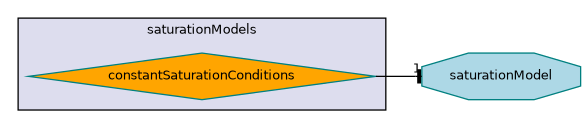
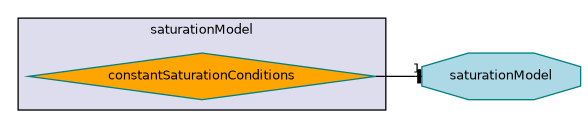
cluster "saturationModels": label "saturationModels" -> "saturationModel"
